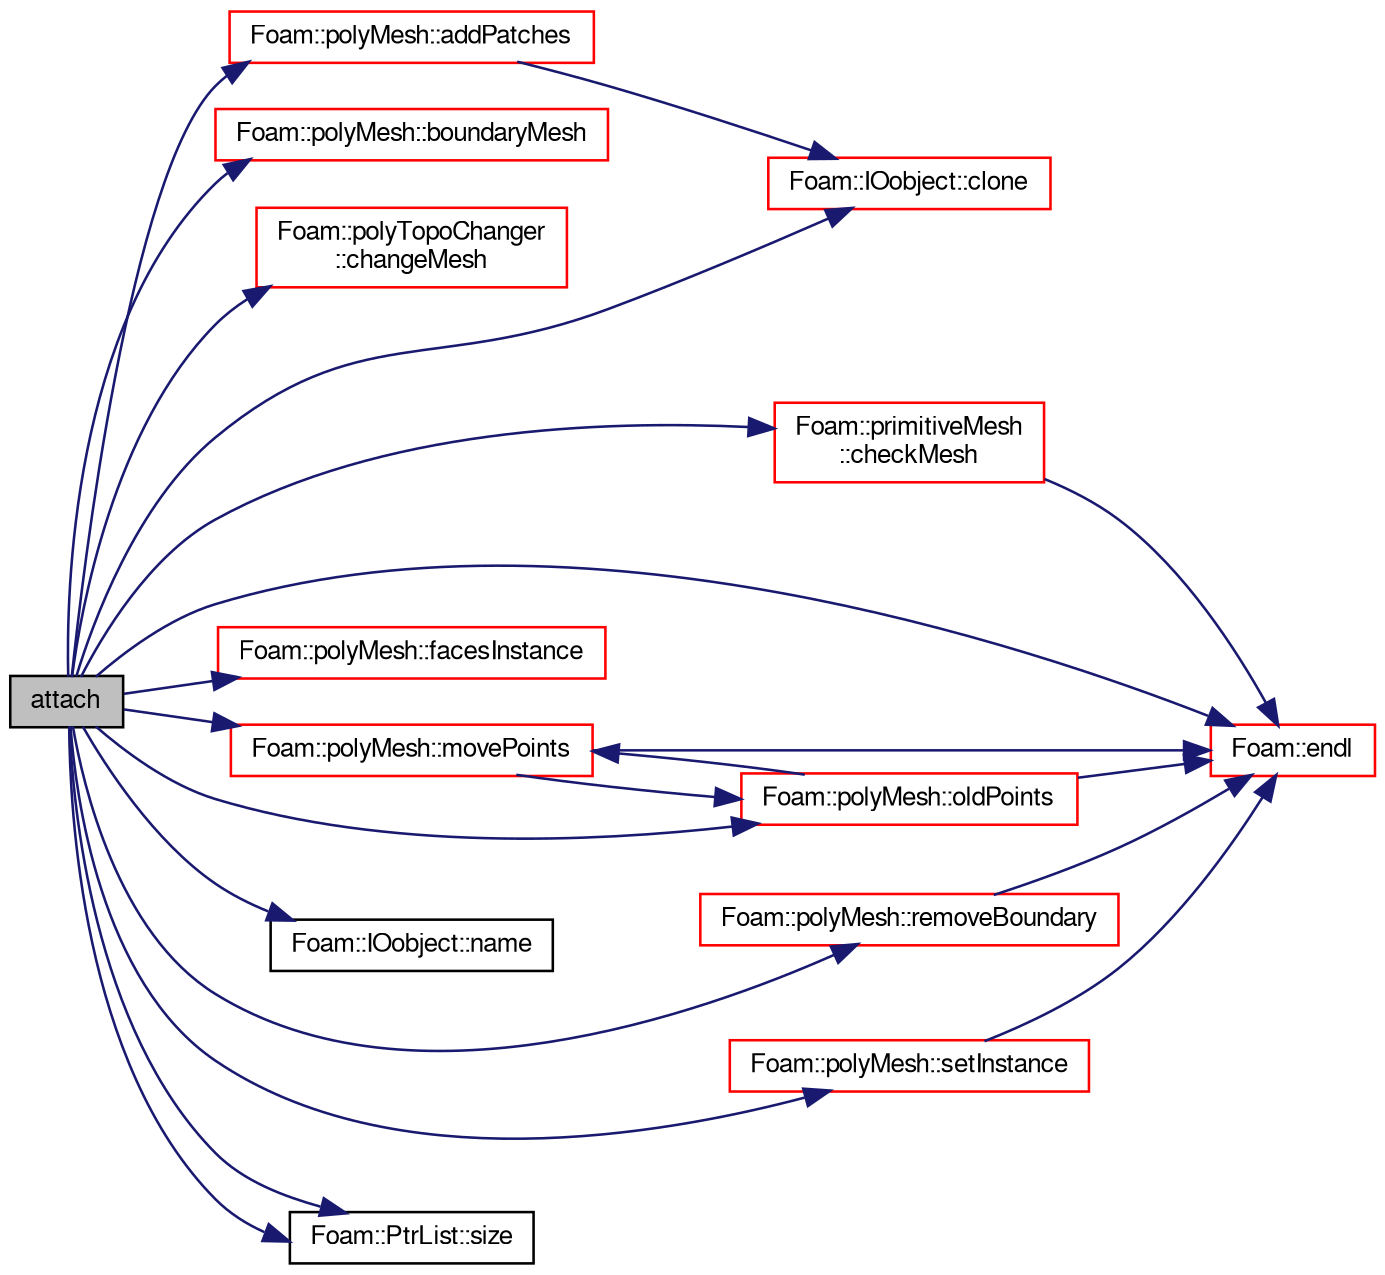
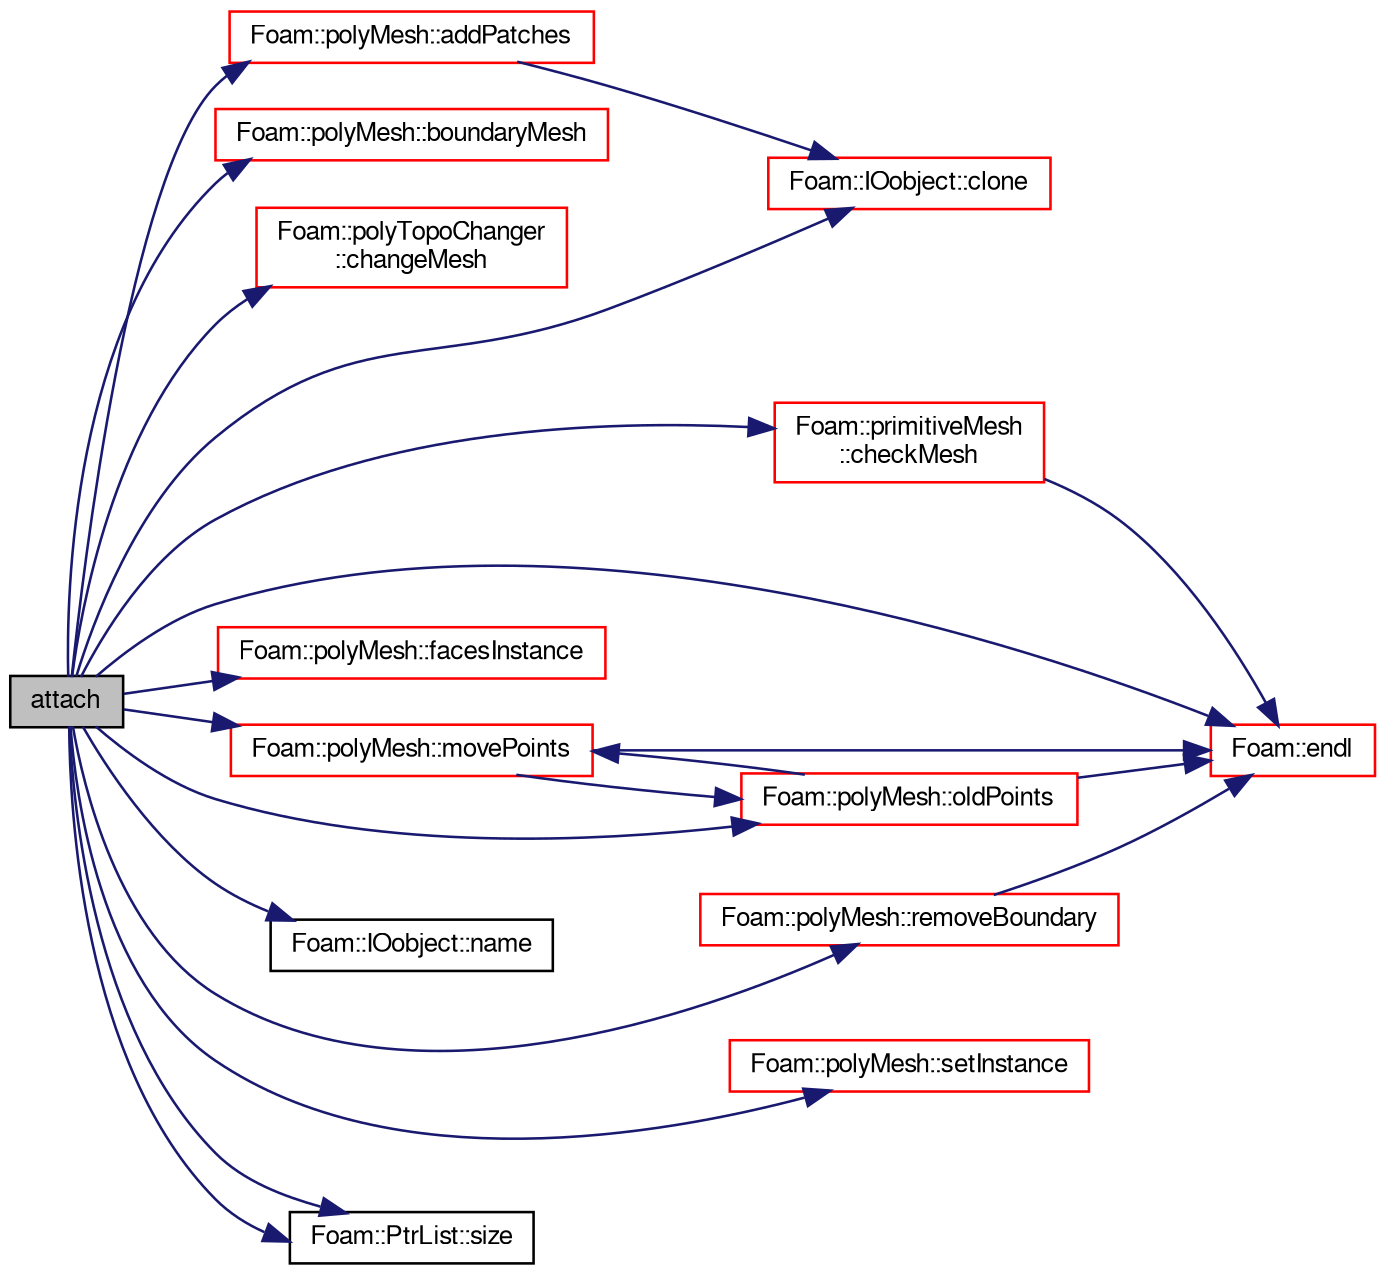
edge "Foam::polyMesh::setInstance" -> "Foam::endl": removed
